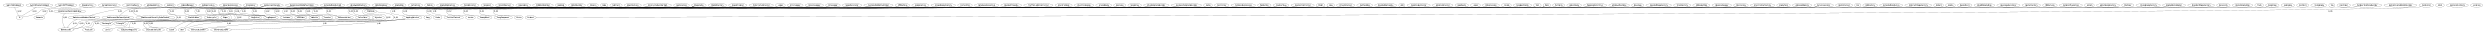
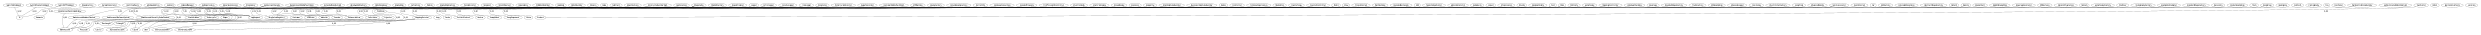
node "GasCarFactory": removed
edge "ShapeProducer" -- "Singleton": now "ShapeProducer" -- "LogRequest"
